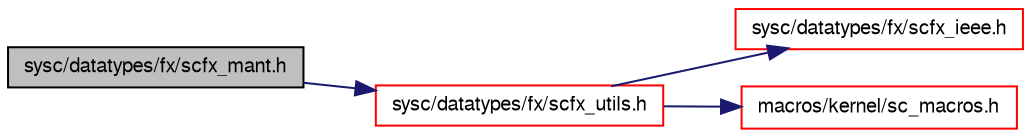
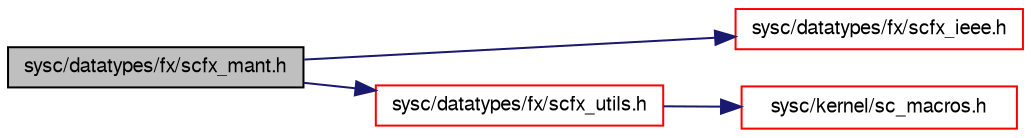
edge "sysc/datatypes/fx/scfx_utils.h" -> "sysc/datatypes/fx/scfx_ieee.h": now "sysc/datatypes/fx/scfx_mant.h" -> "sysc/datatypes/fx/scfx_ieee.h"
node "macros/kernel/sc_macros.h": label "macros/kernel/sc_macros.h" -> "sysc/kernel/sc_macros.h"
